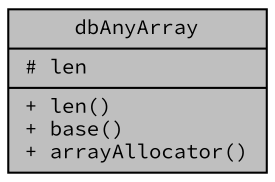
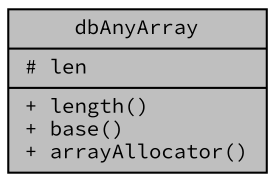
node "dbAnyArray": text "+ len()" -> "+ length()"
